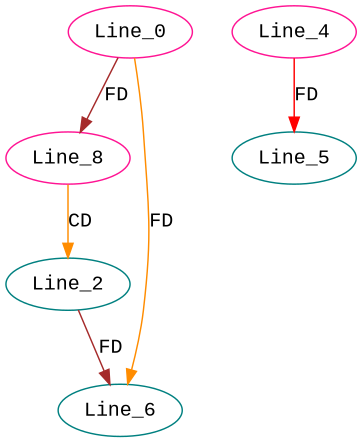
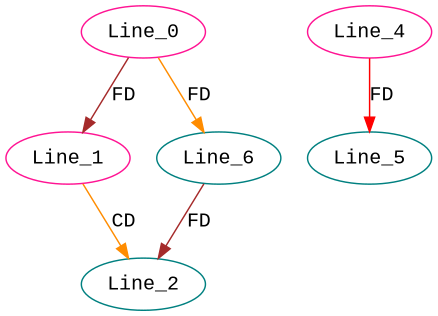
node "Line_8": label "Line_8" -> "Line_1"
edge "Line_2" -> "Line_6": reversed
